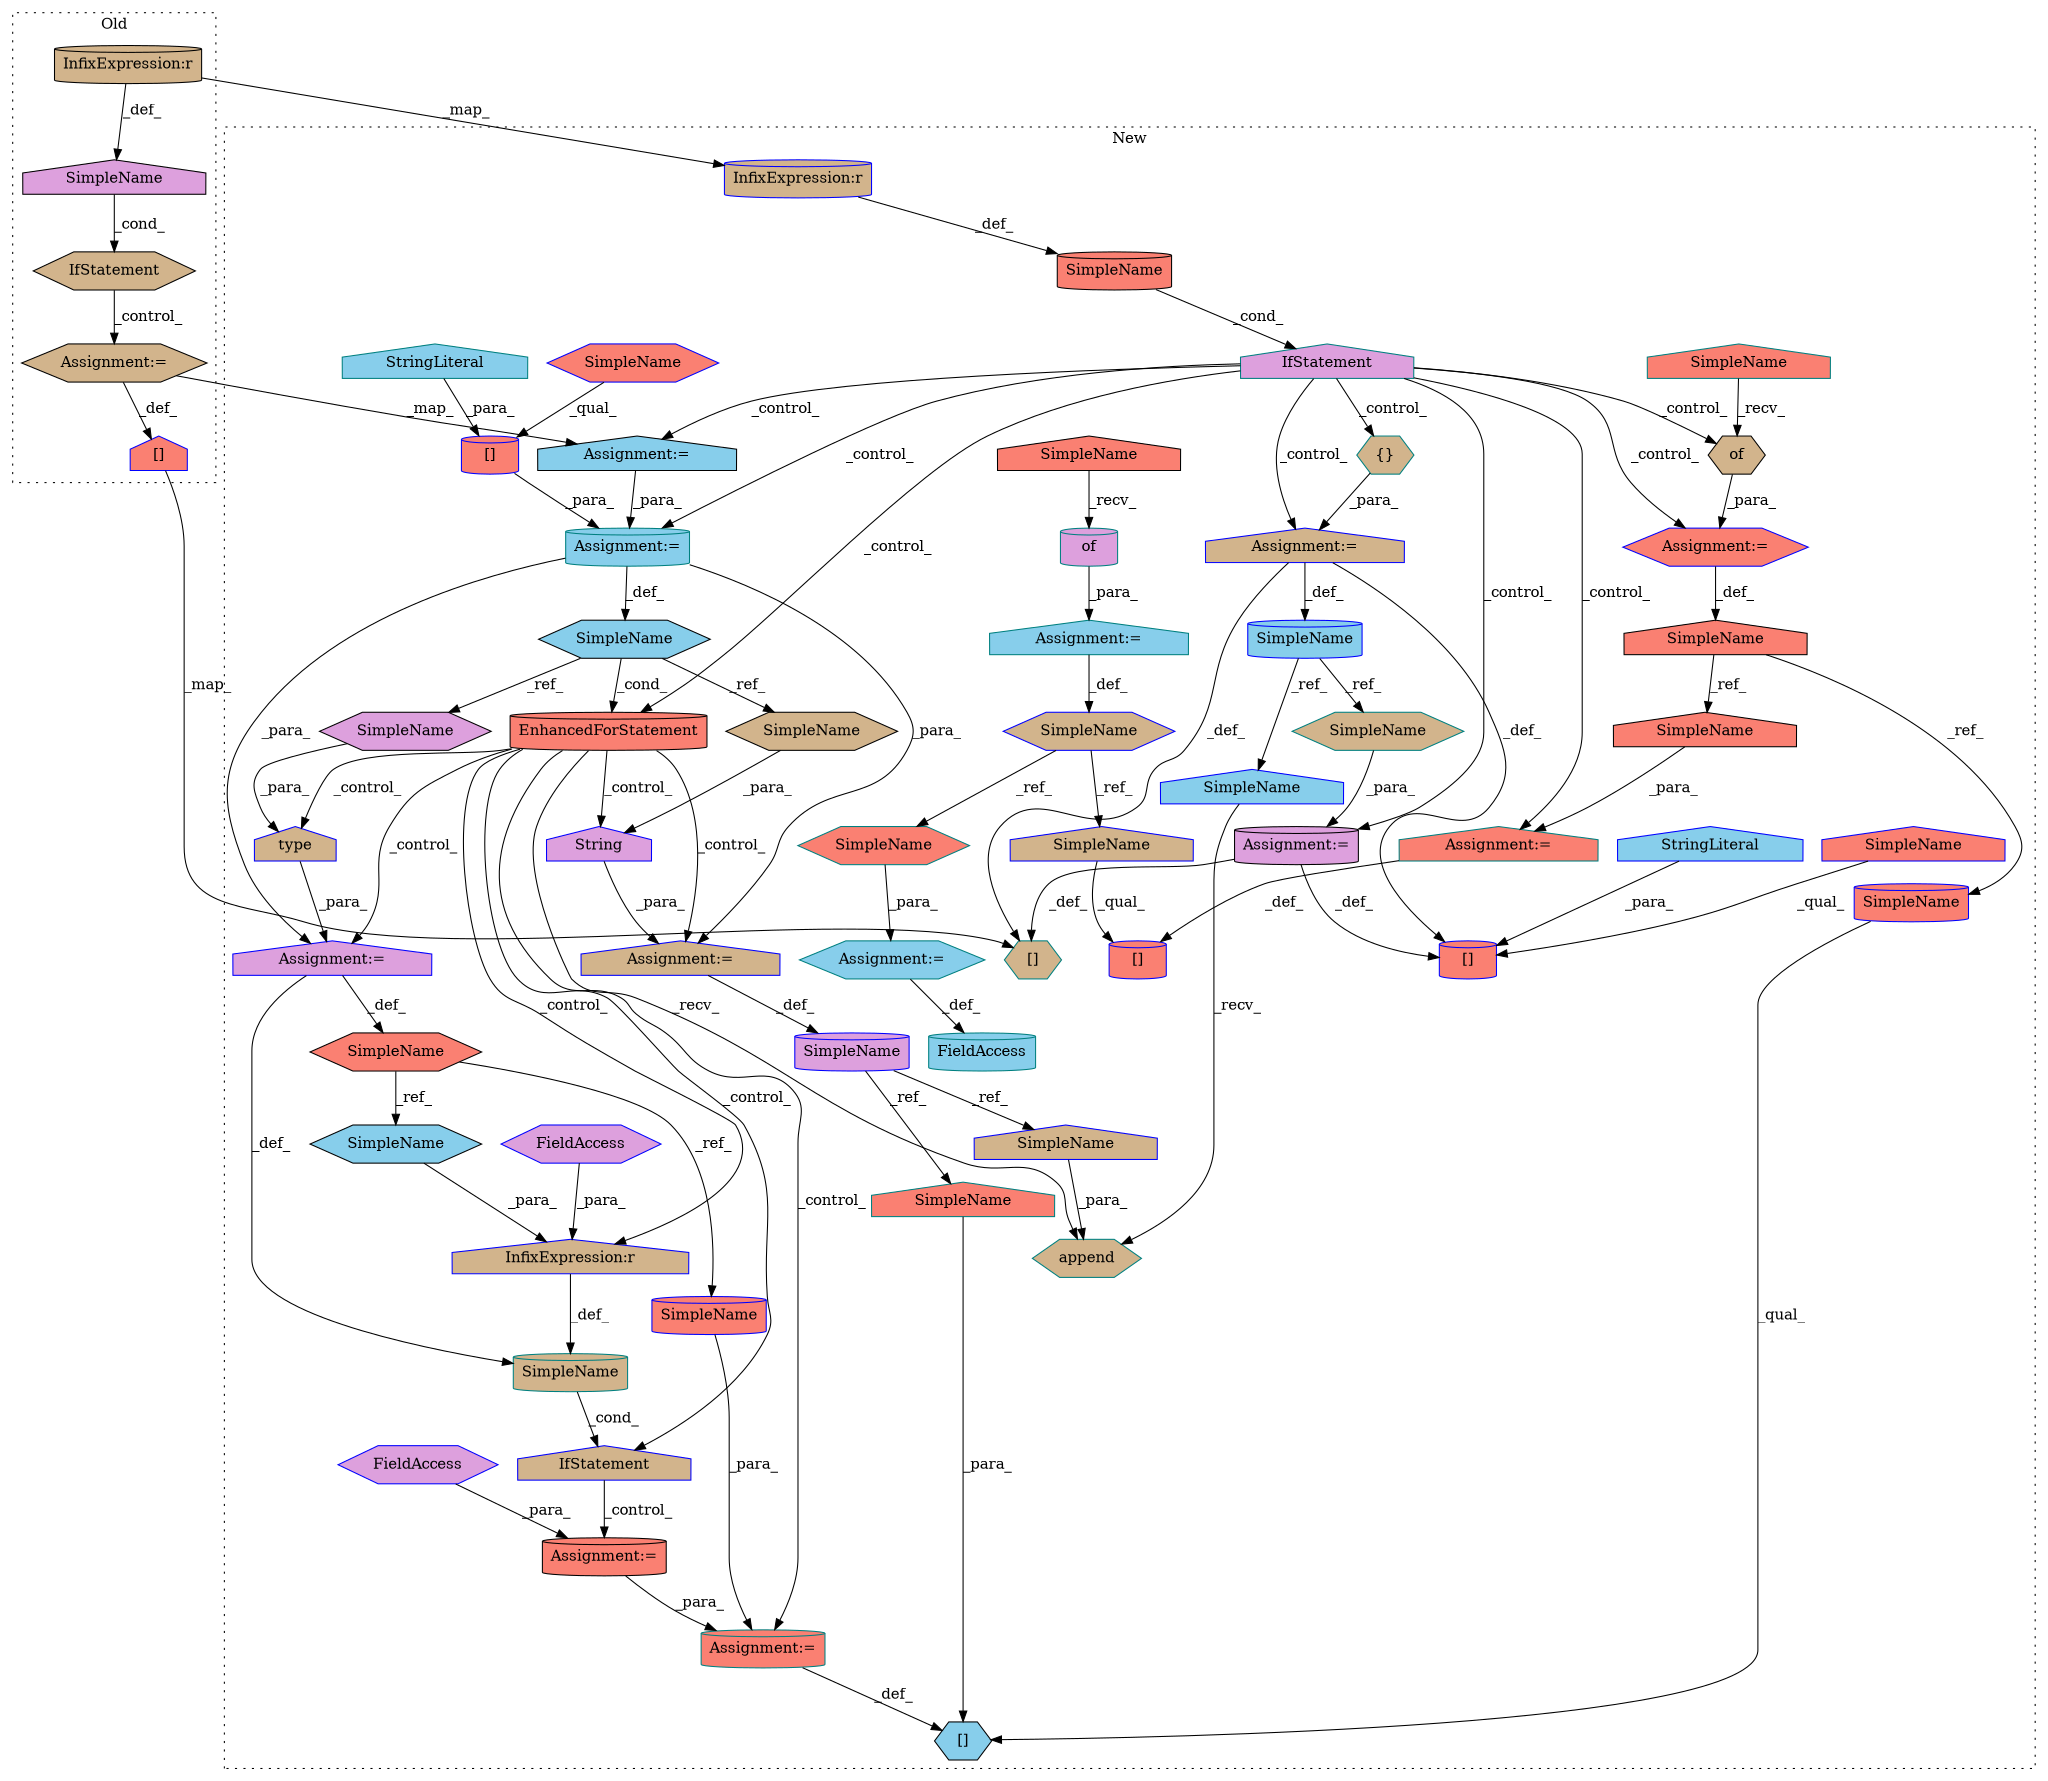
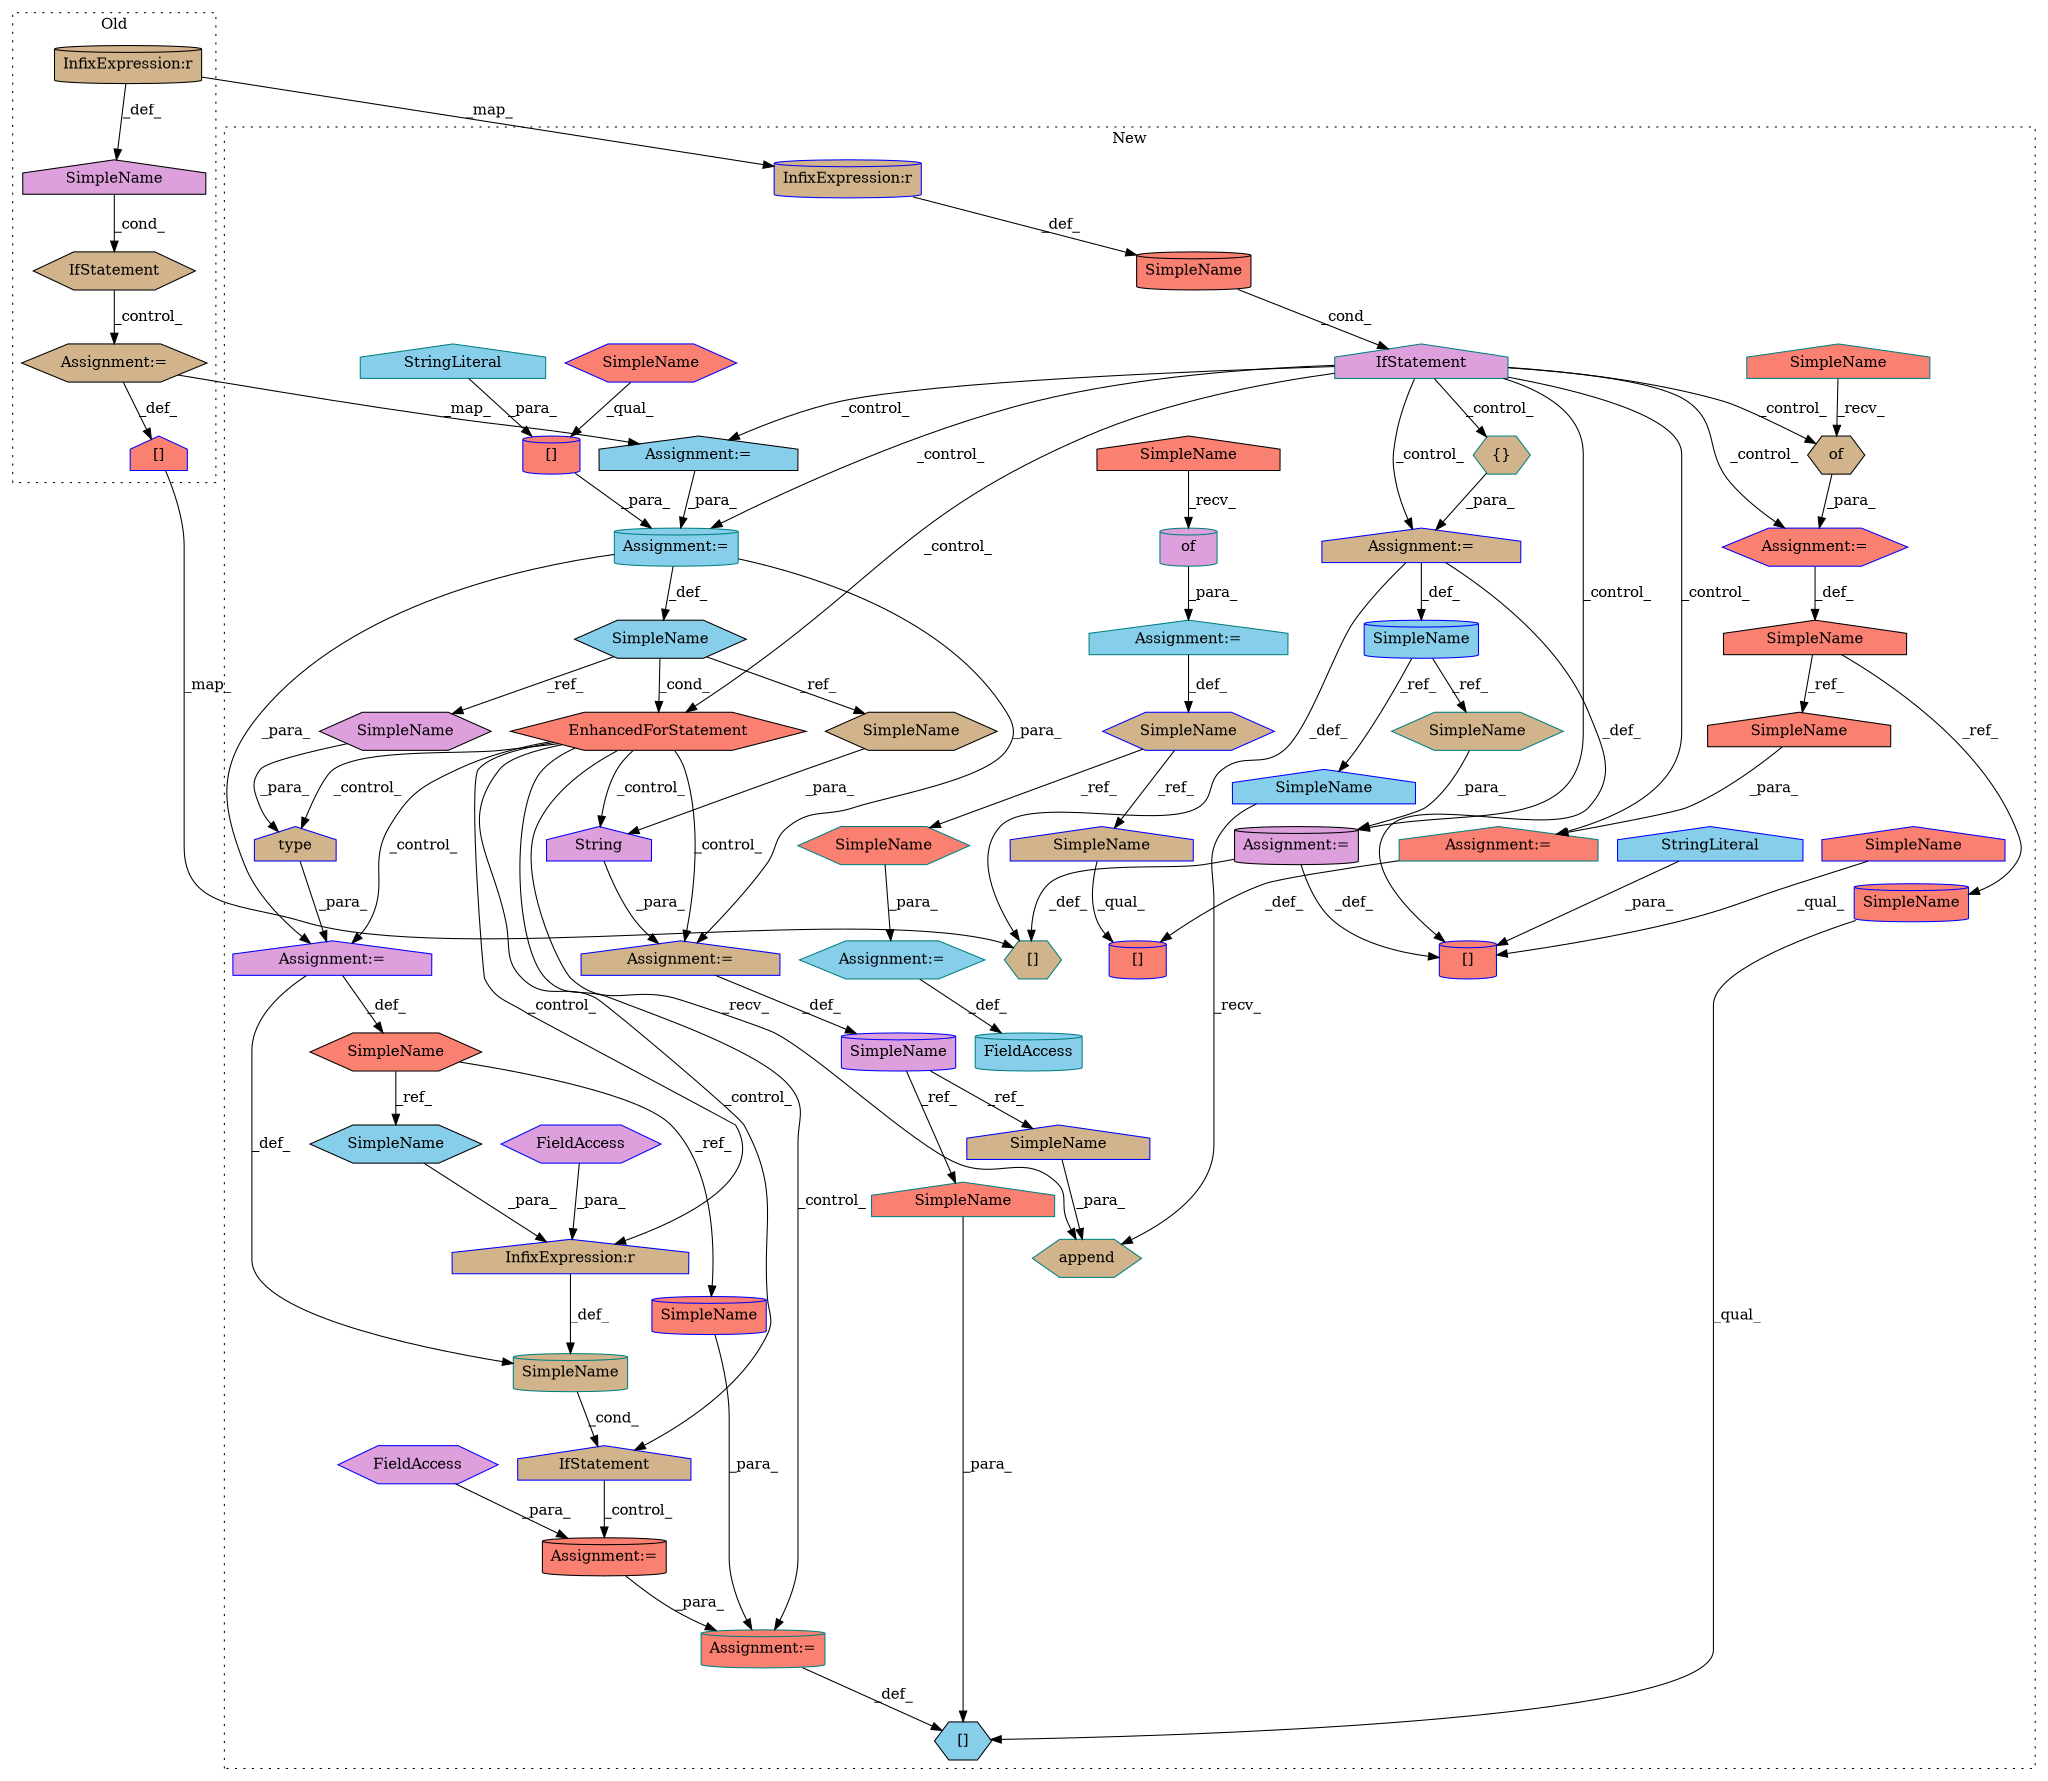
node "EnhancedForStatement": shape cylinder -> hexagon
